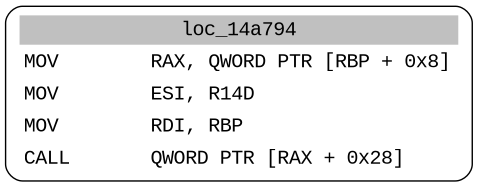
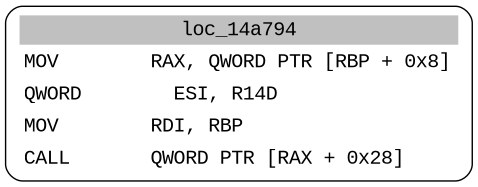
node "loc_14a794": text "MOV        ESI, R14D" -> "QWORD        ESI, R14D"
